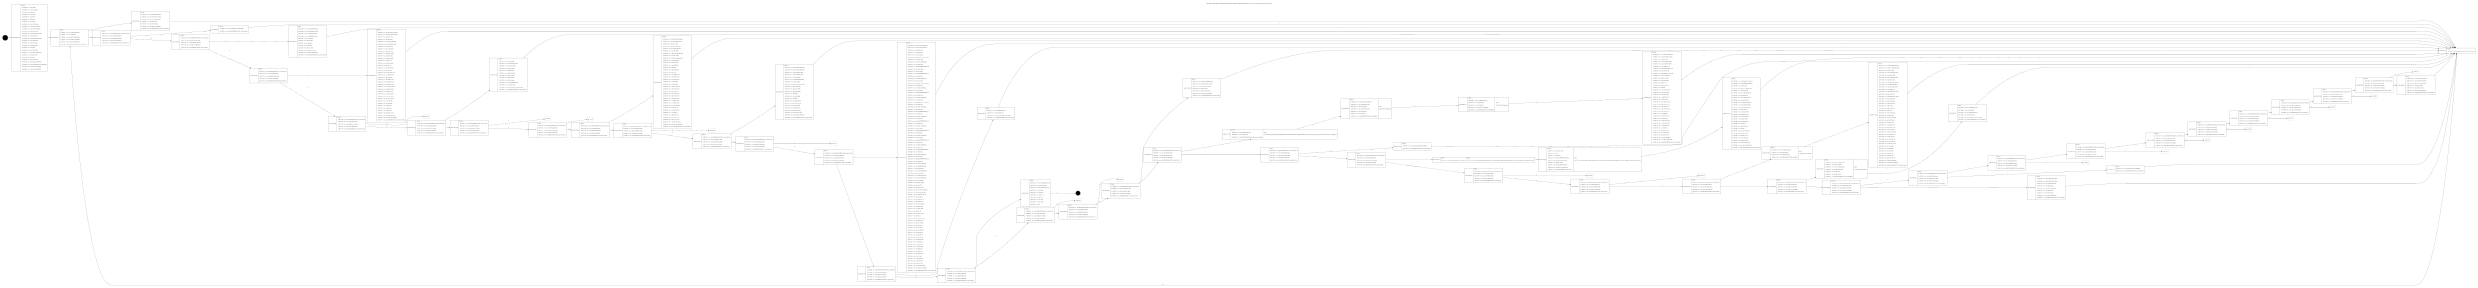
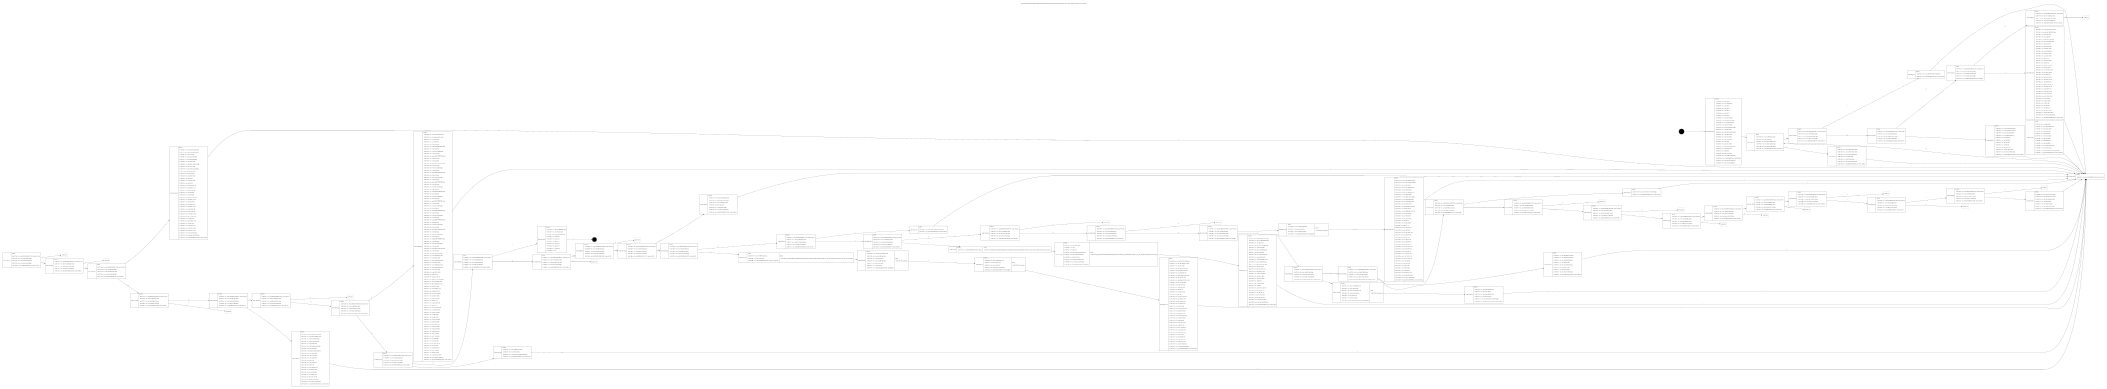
node "0x401784 [28]": removed
